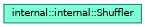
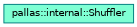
node "internal::internal::Shuffler": label "internal::internal::Shuffler" -> "pallas::internal::Shuffler"
